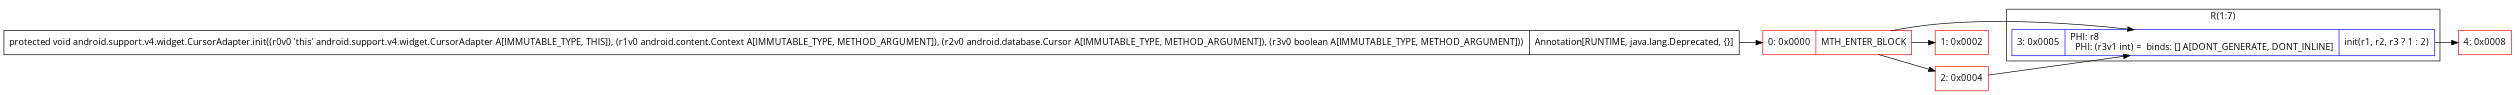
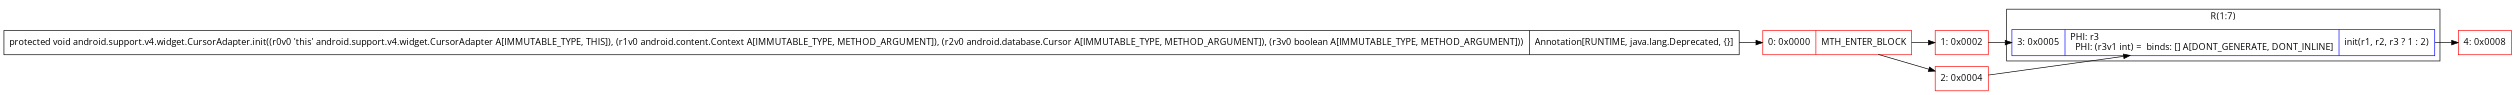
edge "0: 0x0000" -> "3: 0x0005": now "1: 0x0002" -> "3: 0x0005"
node "3: 0x0005": text "PHI: r8" -> "PHI: r3"
